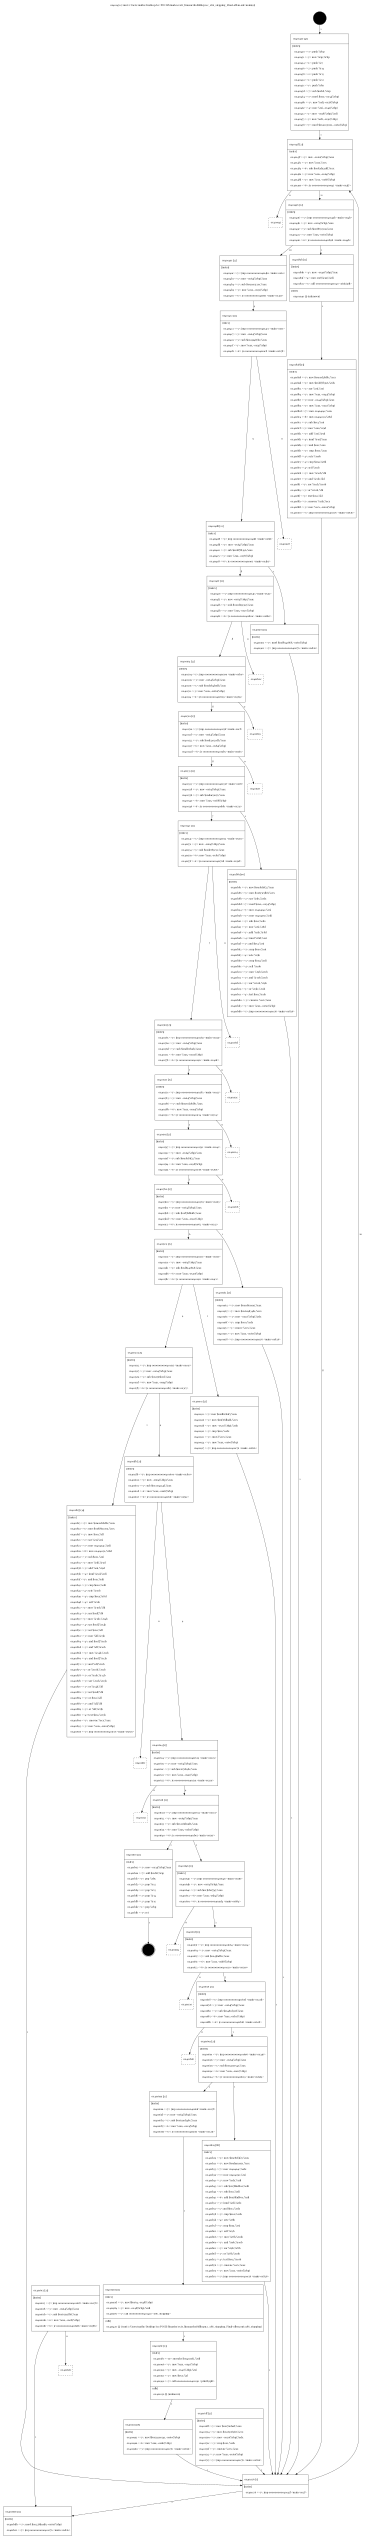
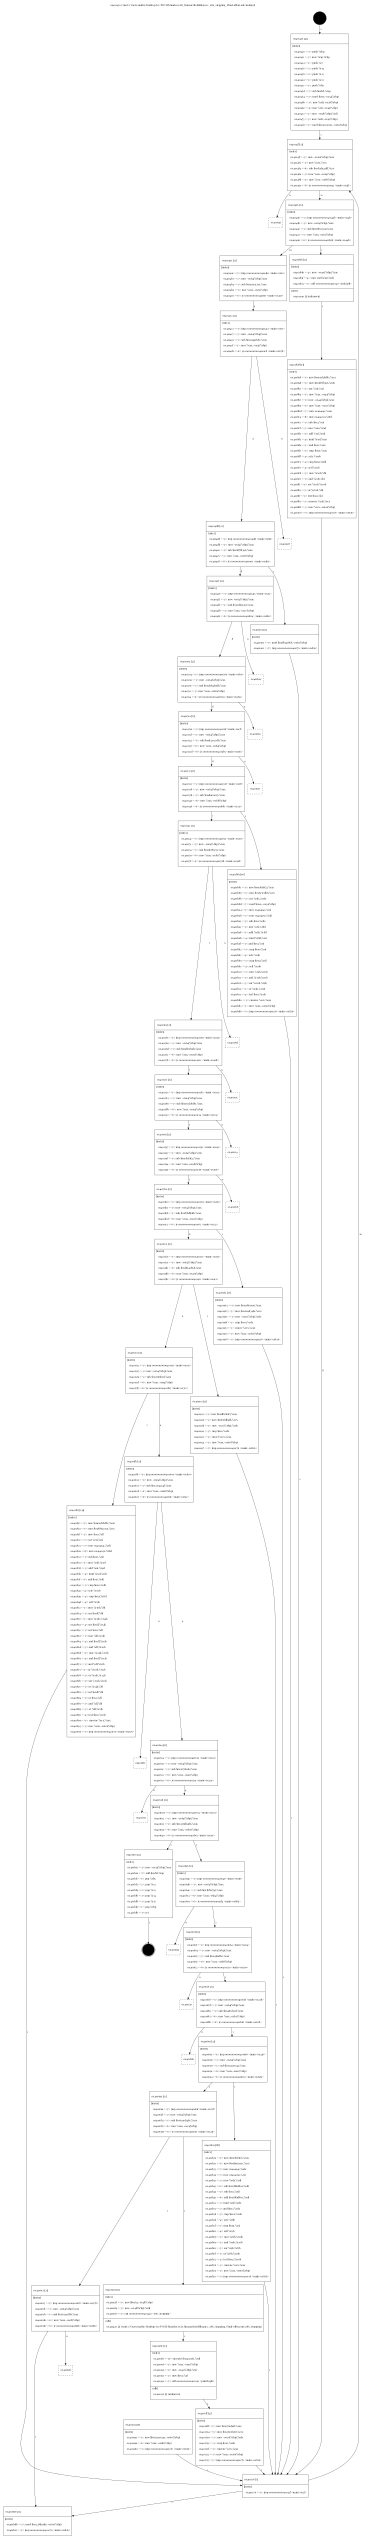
edge "0x4016aa [25]" -> "0x4016c3 [25]": added, label "1"
edge "0x40198c [23]" -> "0x4019a3 [18]": now "0x40198c [23]" -> "0x4016ff [27]"
